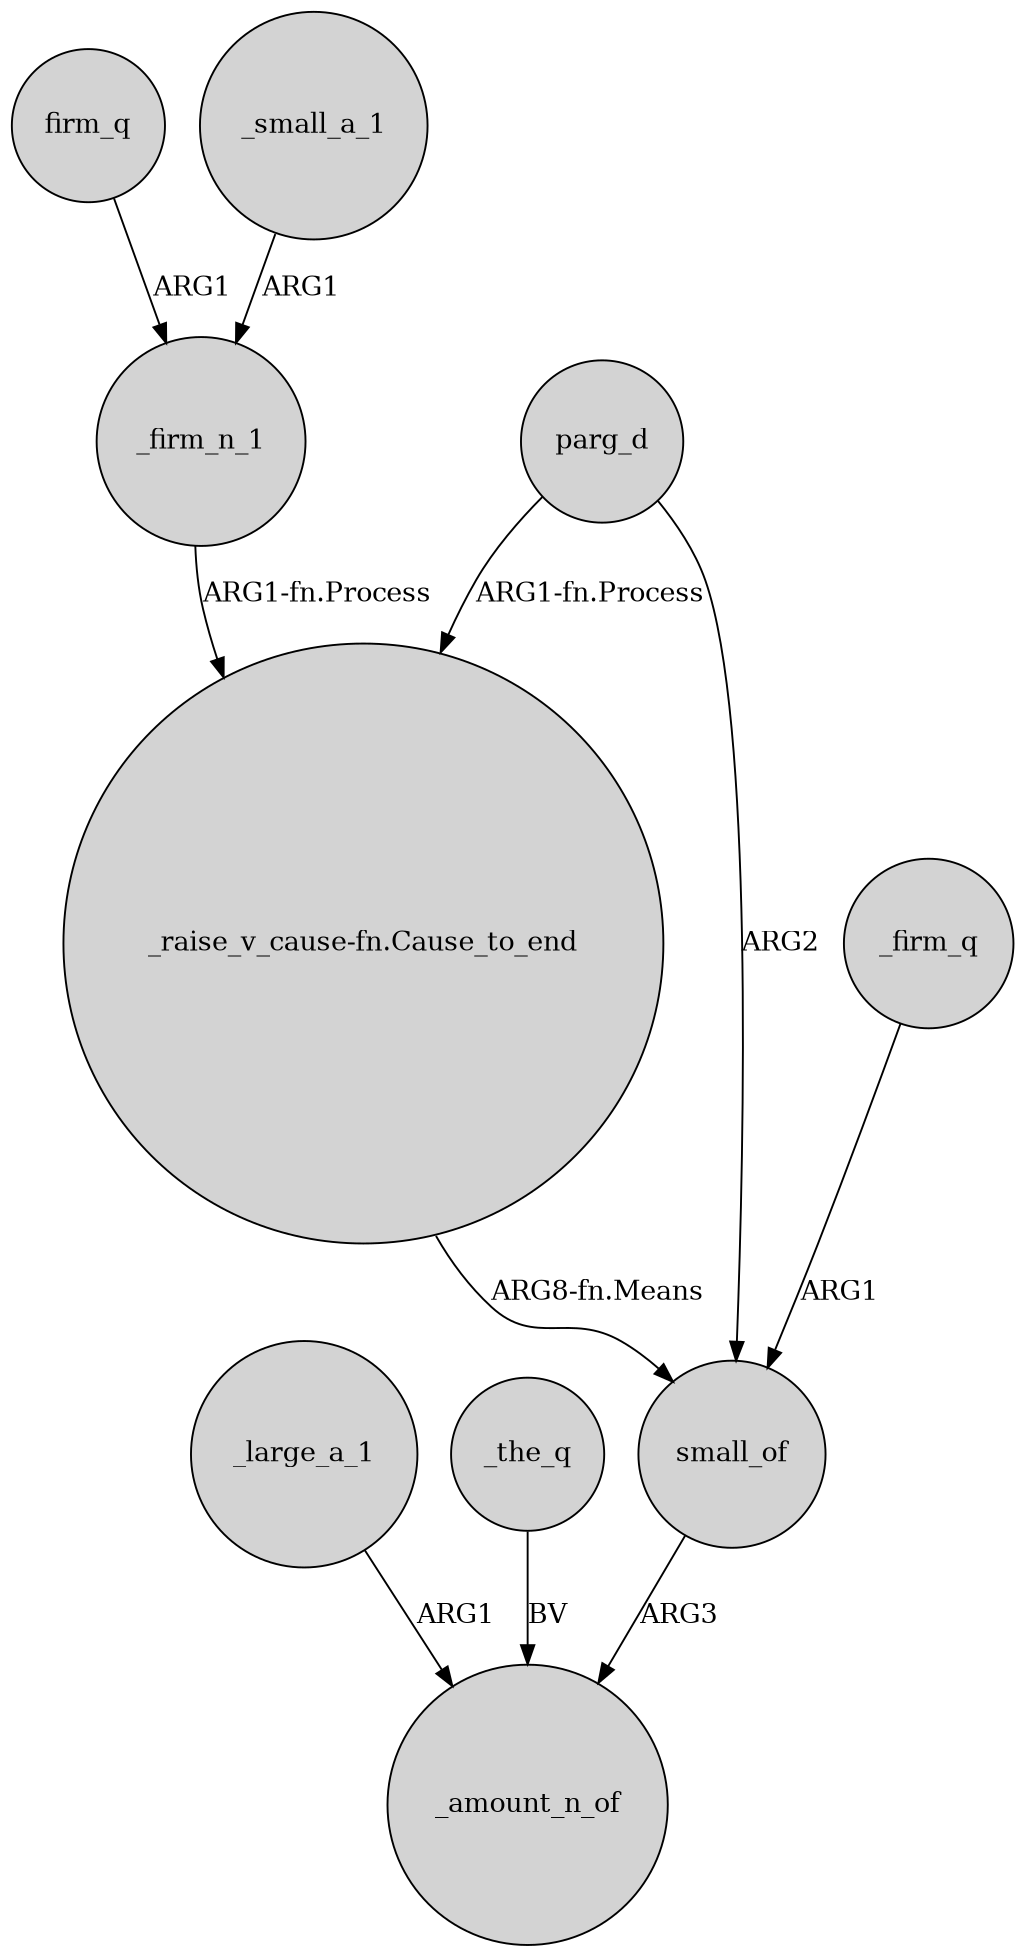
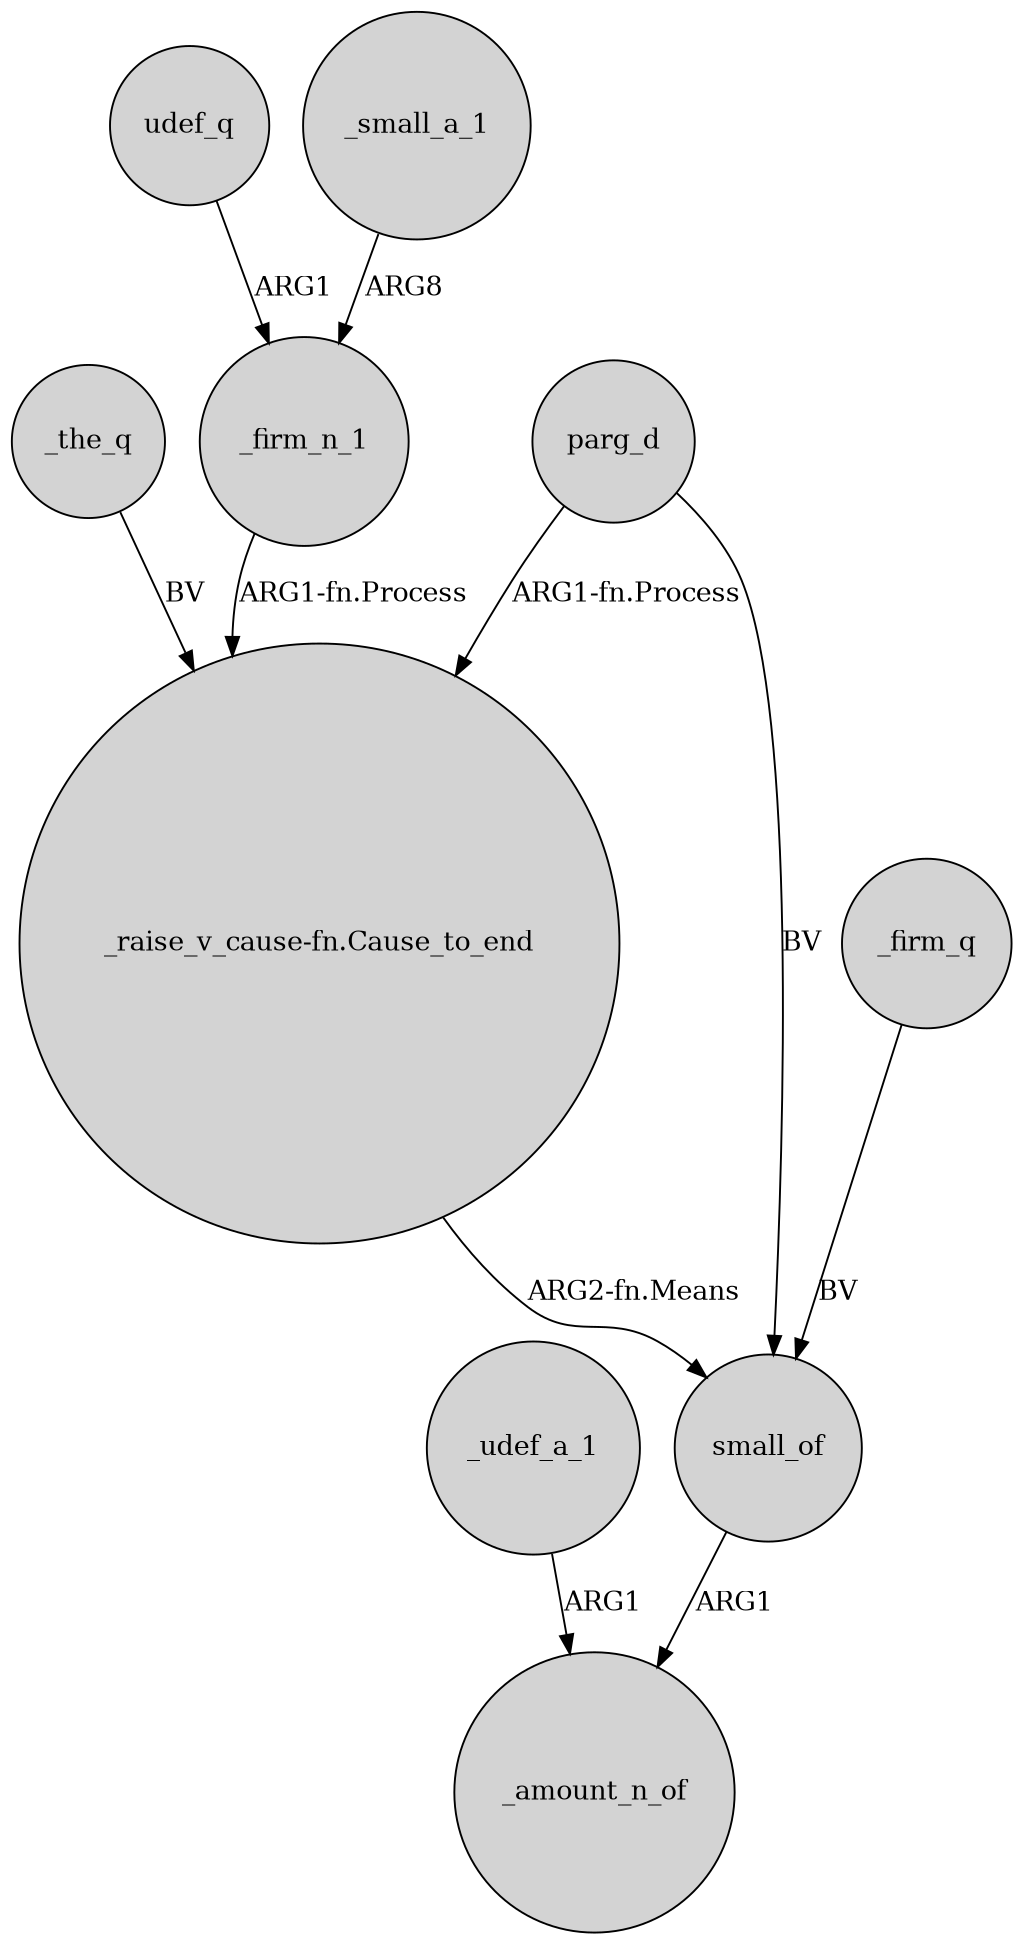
node "firm_q": label "firm_q" -> "udef_q"
edge "_small_a_1" -> "_firm_n_1": label "ARG1" -> "ARG8"
edge "parg_d" -> "small_of": label "ARG2" -> "BV"
edge "_raise_v_cause-fn.Cause_to_end" -> "small_of": label "ARG8-fn.Means" -> "ARG2-fn.Means"
edge "_firm_q" -> "small_of": label "ARG1" -> "BV"
node "_large_a_1": label "_large_a_1" -> "_udef_a_1"
edge "_the_q" -> "_amount_n_of": now "_the_q" -> "_raise_v_cause-fn.Cause_to_end"
edge "small_of" -> "_amount_n_of": label "ARG3" -> "ARG1"
